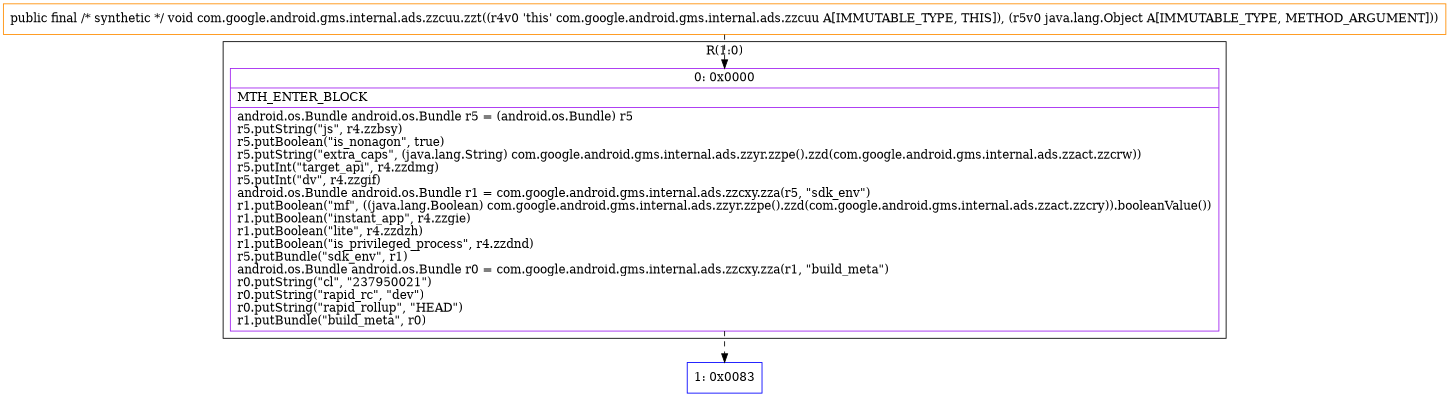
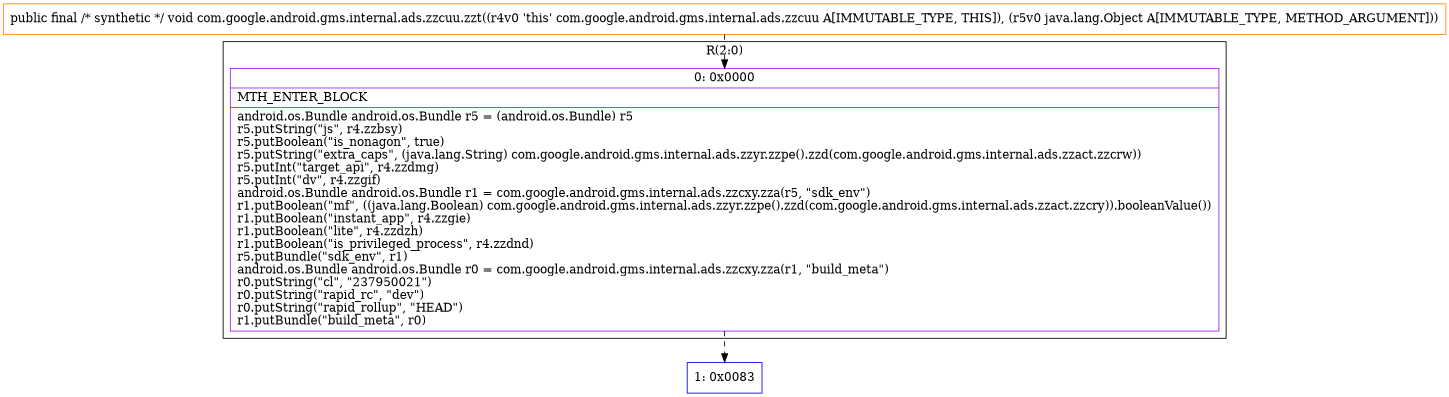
cluster "R(1:0)": label "R(1:0)" -> "R(2:0)"
